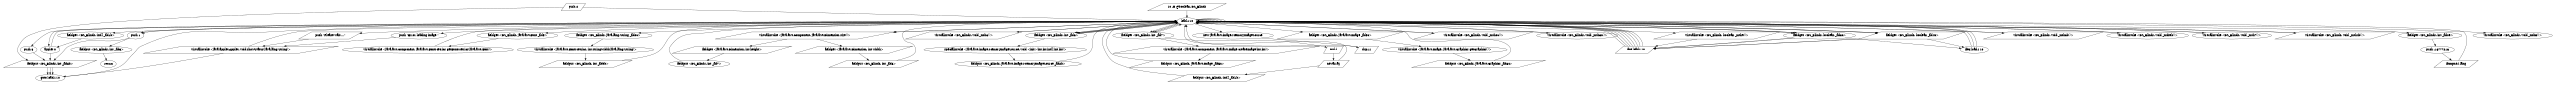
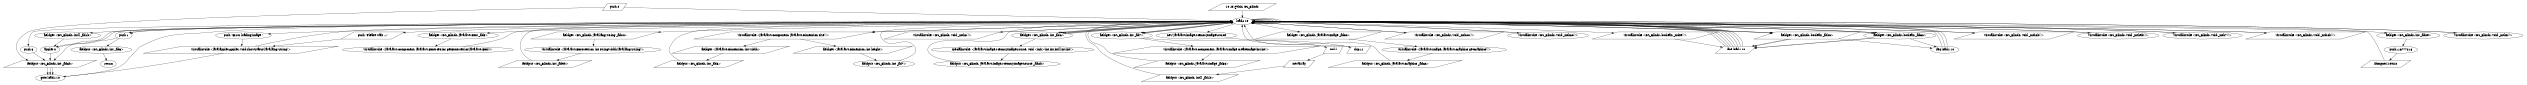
node "r0 := @boolean: DS_Blinds": label "r0 := @boolean: DS_Blinds" -> "r0 := @this: DS_Blinds"
node "fieldget <DS_Blinds: java.lang.String _fld0c>": shape ellipse -> parallelogram
edge "newarray" -> "load.r r0": now "virtualinvoke <DS_Blinds: void _mth5()>" -> "load.r r0"
node "ifcmpne.i lang": label "ifcmpne.i lang" -> "ifcmpne.i return"
